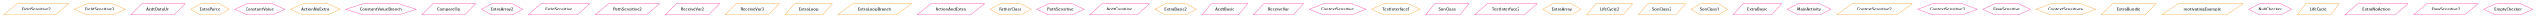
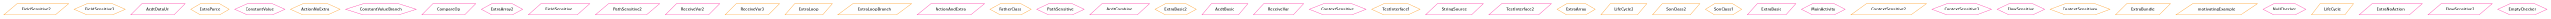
node "SonClass": label "SonClass" -> "StringSource"
